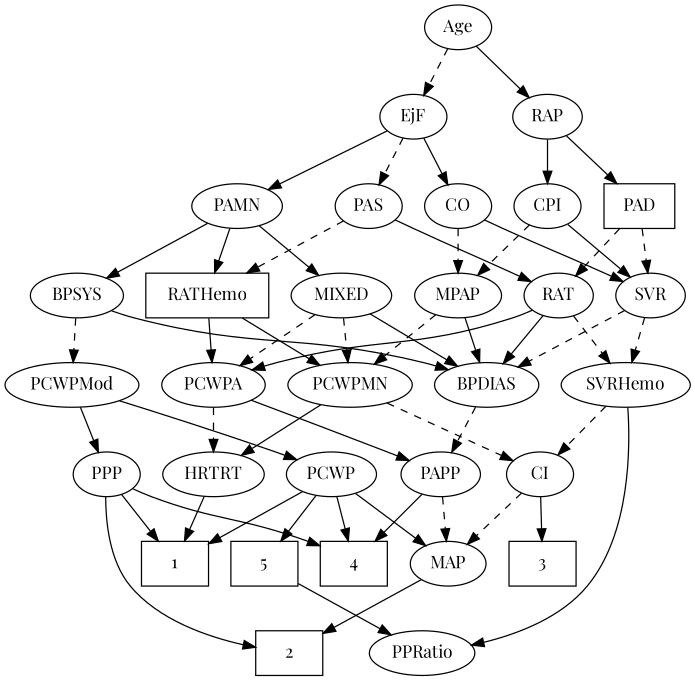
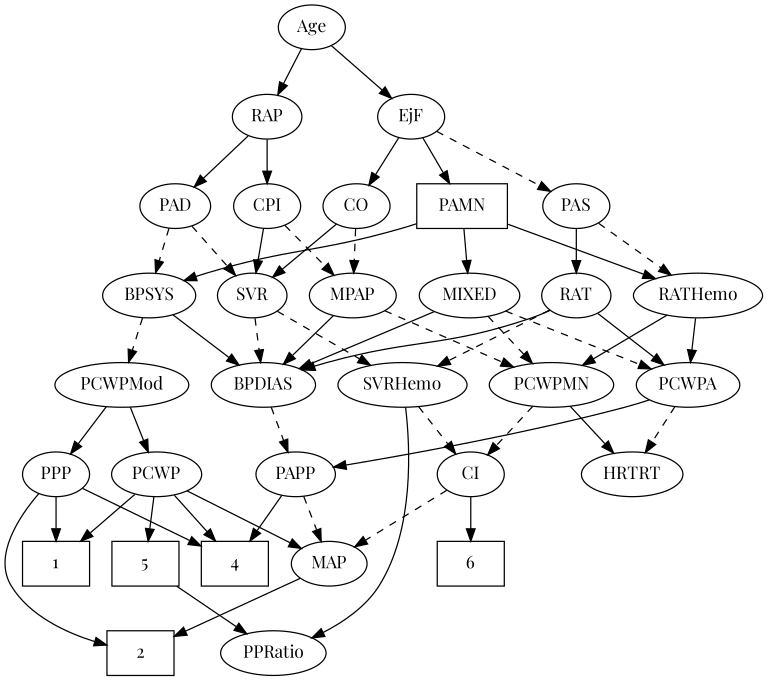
edge "Age" -> "EjF": style dashed -> solid
node "PAMN": shape ellipse -> box
node "PAD": shape box -> ellipse
edge "PAD" -> "RAT": now "PAD" -> "BPSYS"
node "RATHemo": shape box -> ellipse
edge "HRTRT" -> "1": removed
node "3": label "3" -> "6"
